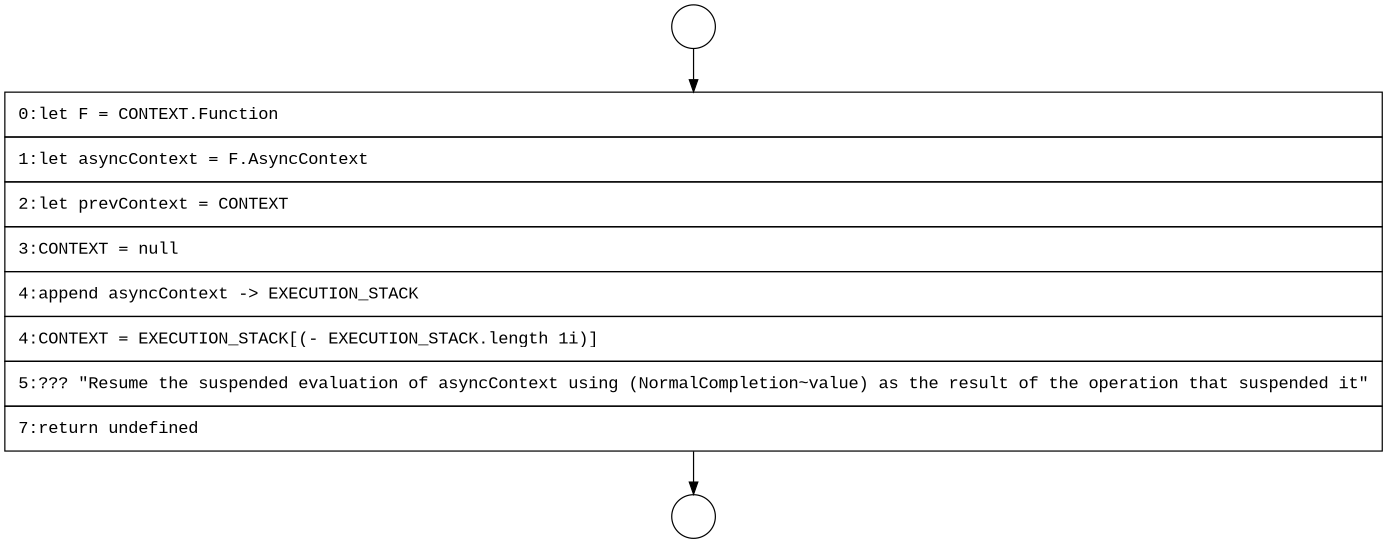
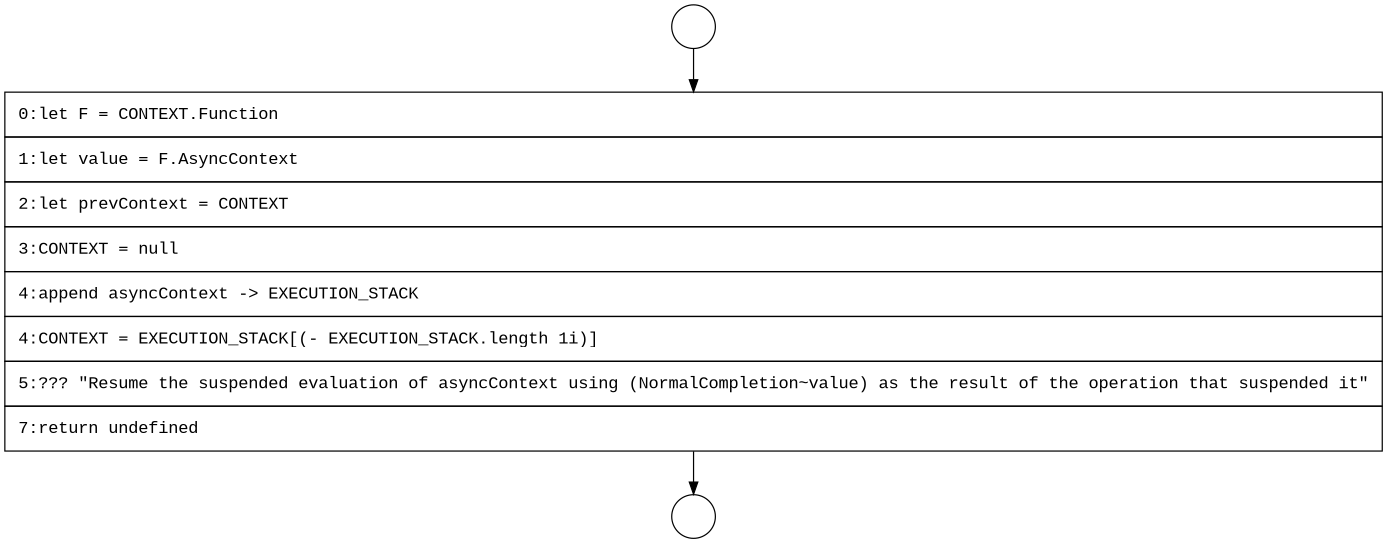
node "0:let F = CONTEXT.Function": text "1:let asyncContext = F.AsyncContext" -> "1:let value = F.AsyncContext"
